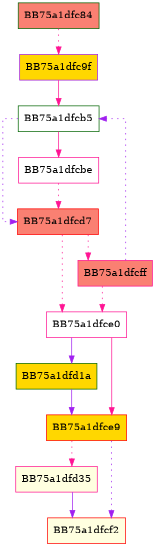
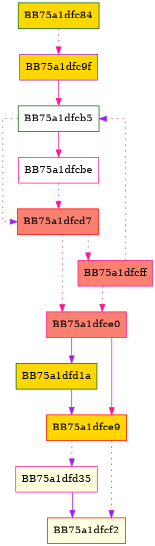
node "BB75a1dfc84": fillcolor salmon -> gold
node "BB75a1dfce0": fillcolor white -> salmon
edge "BB75a1dfce9" -> "BB75a1dfd35": color deeppink -> purple
